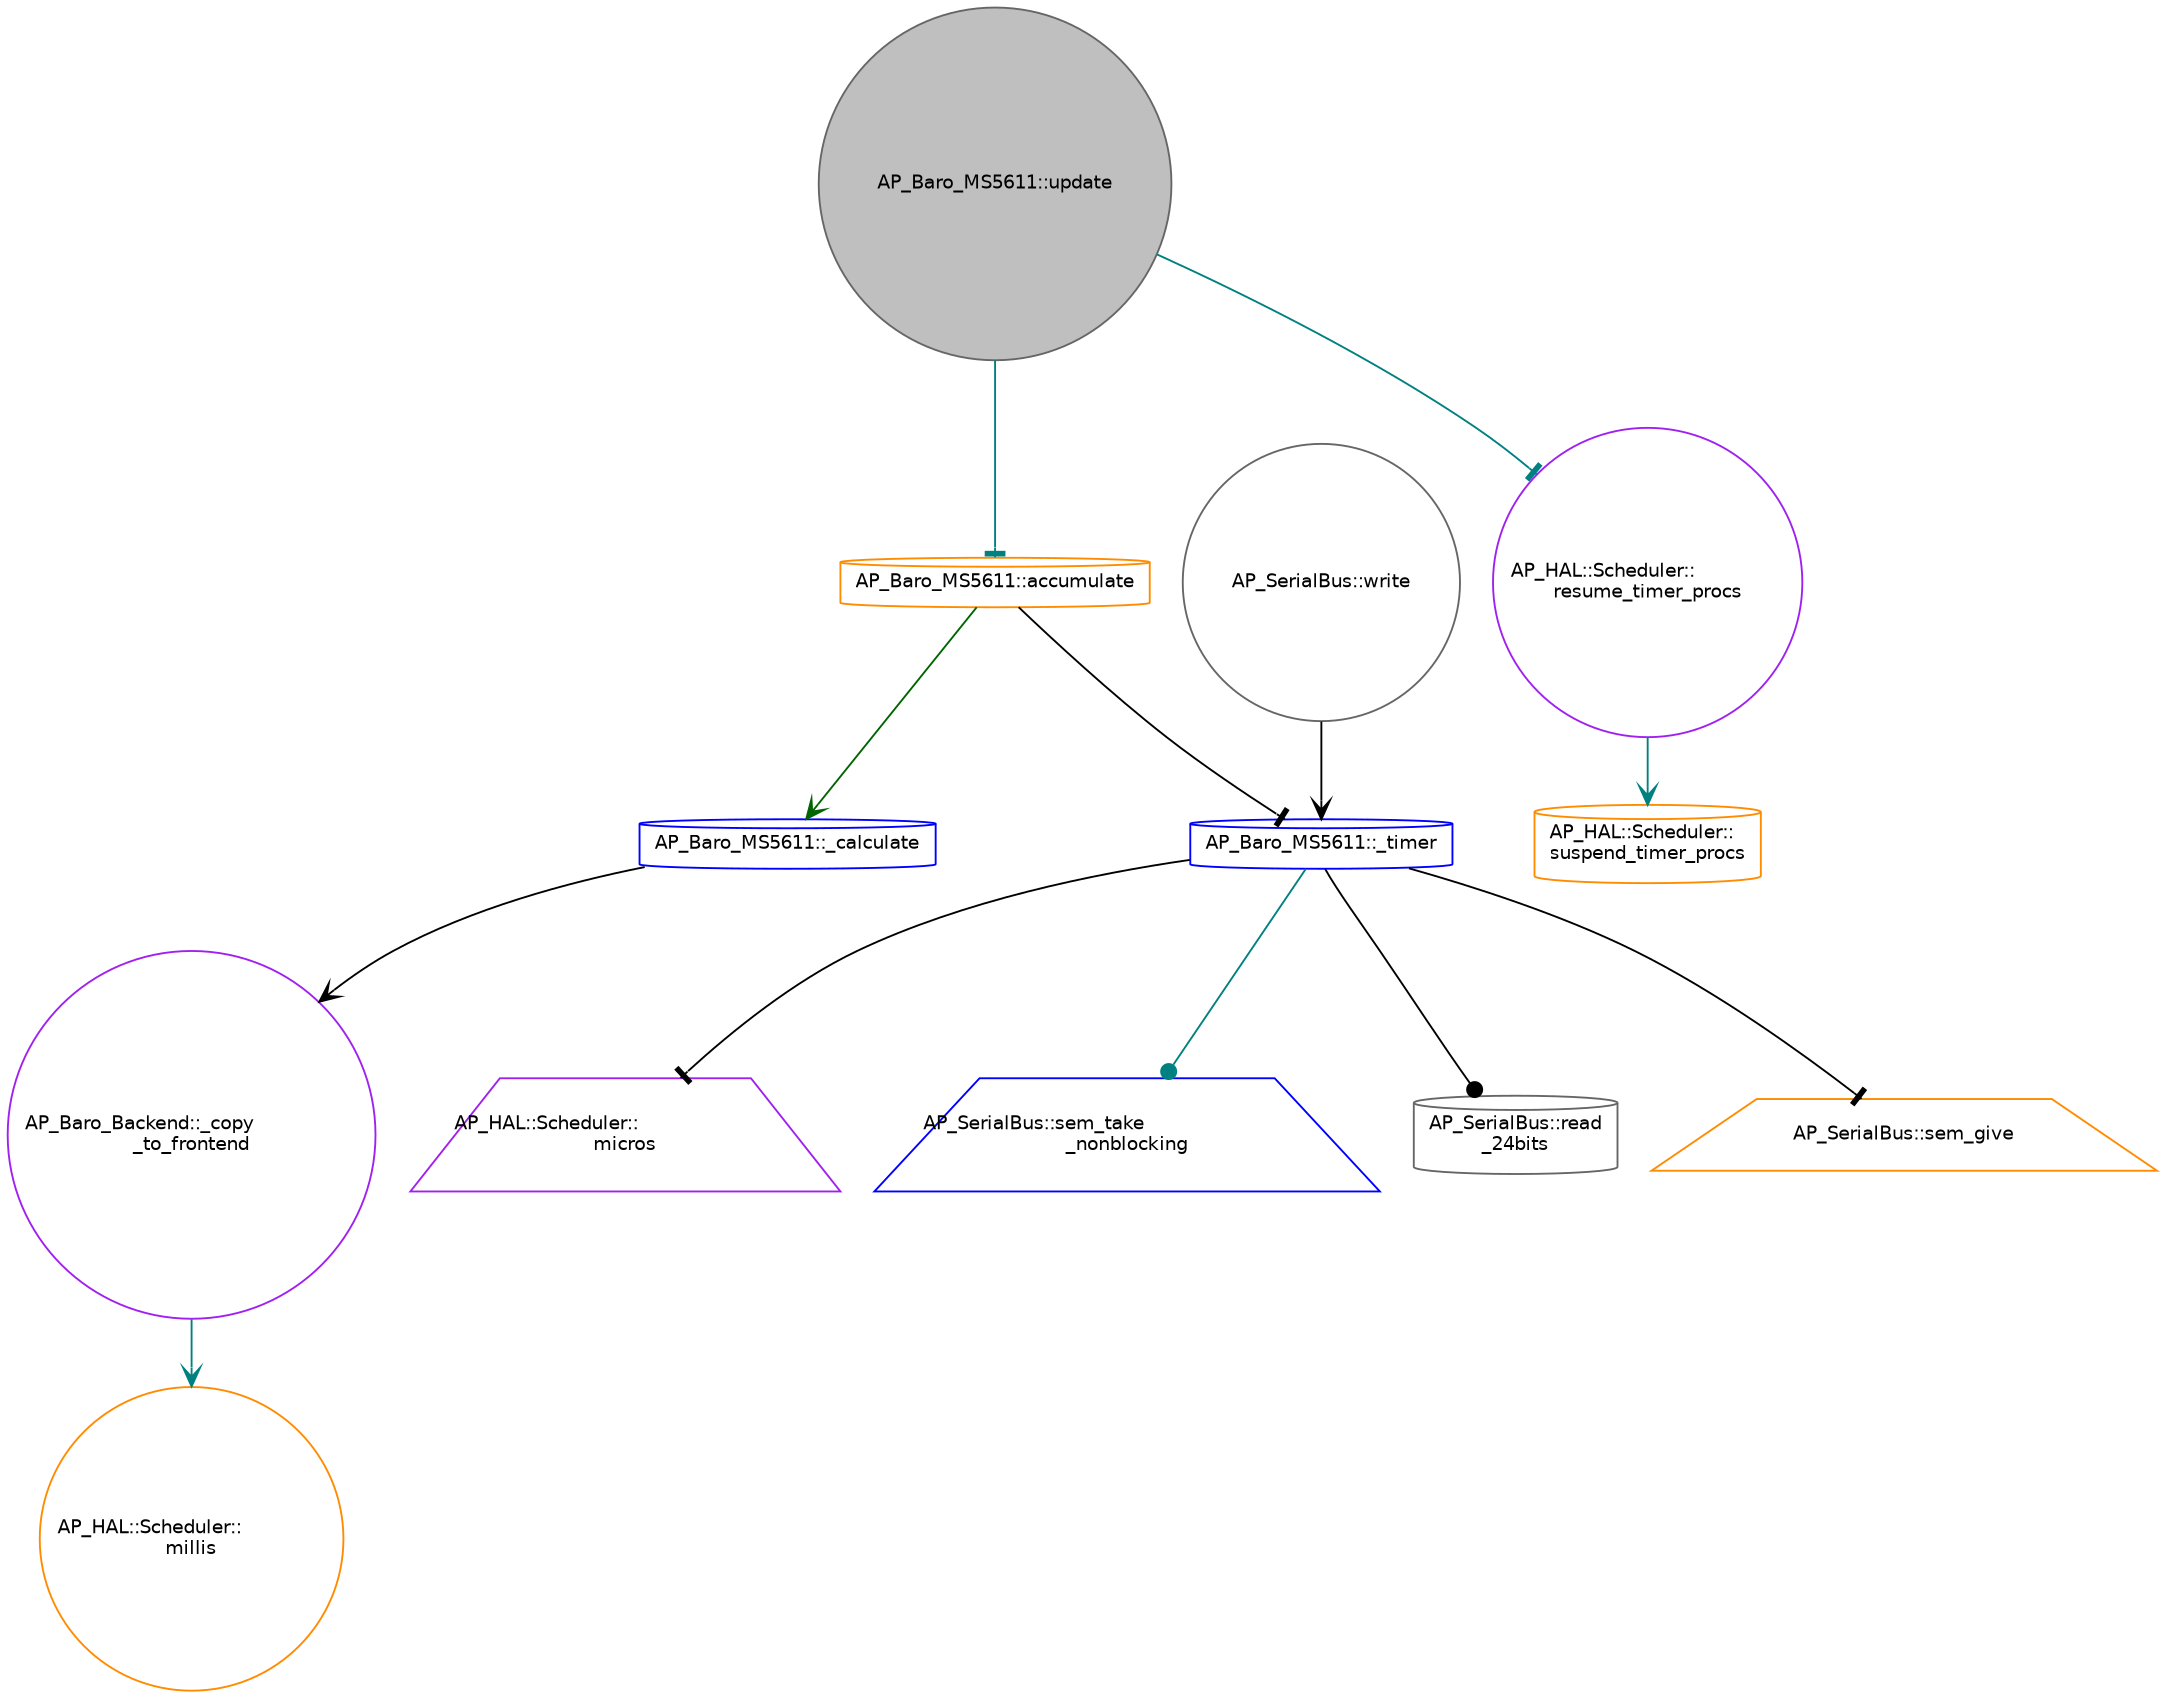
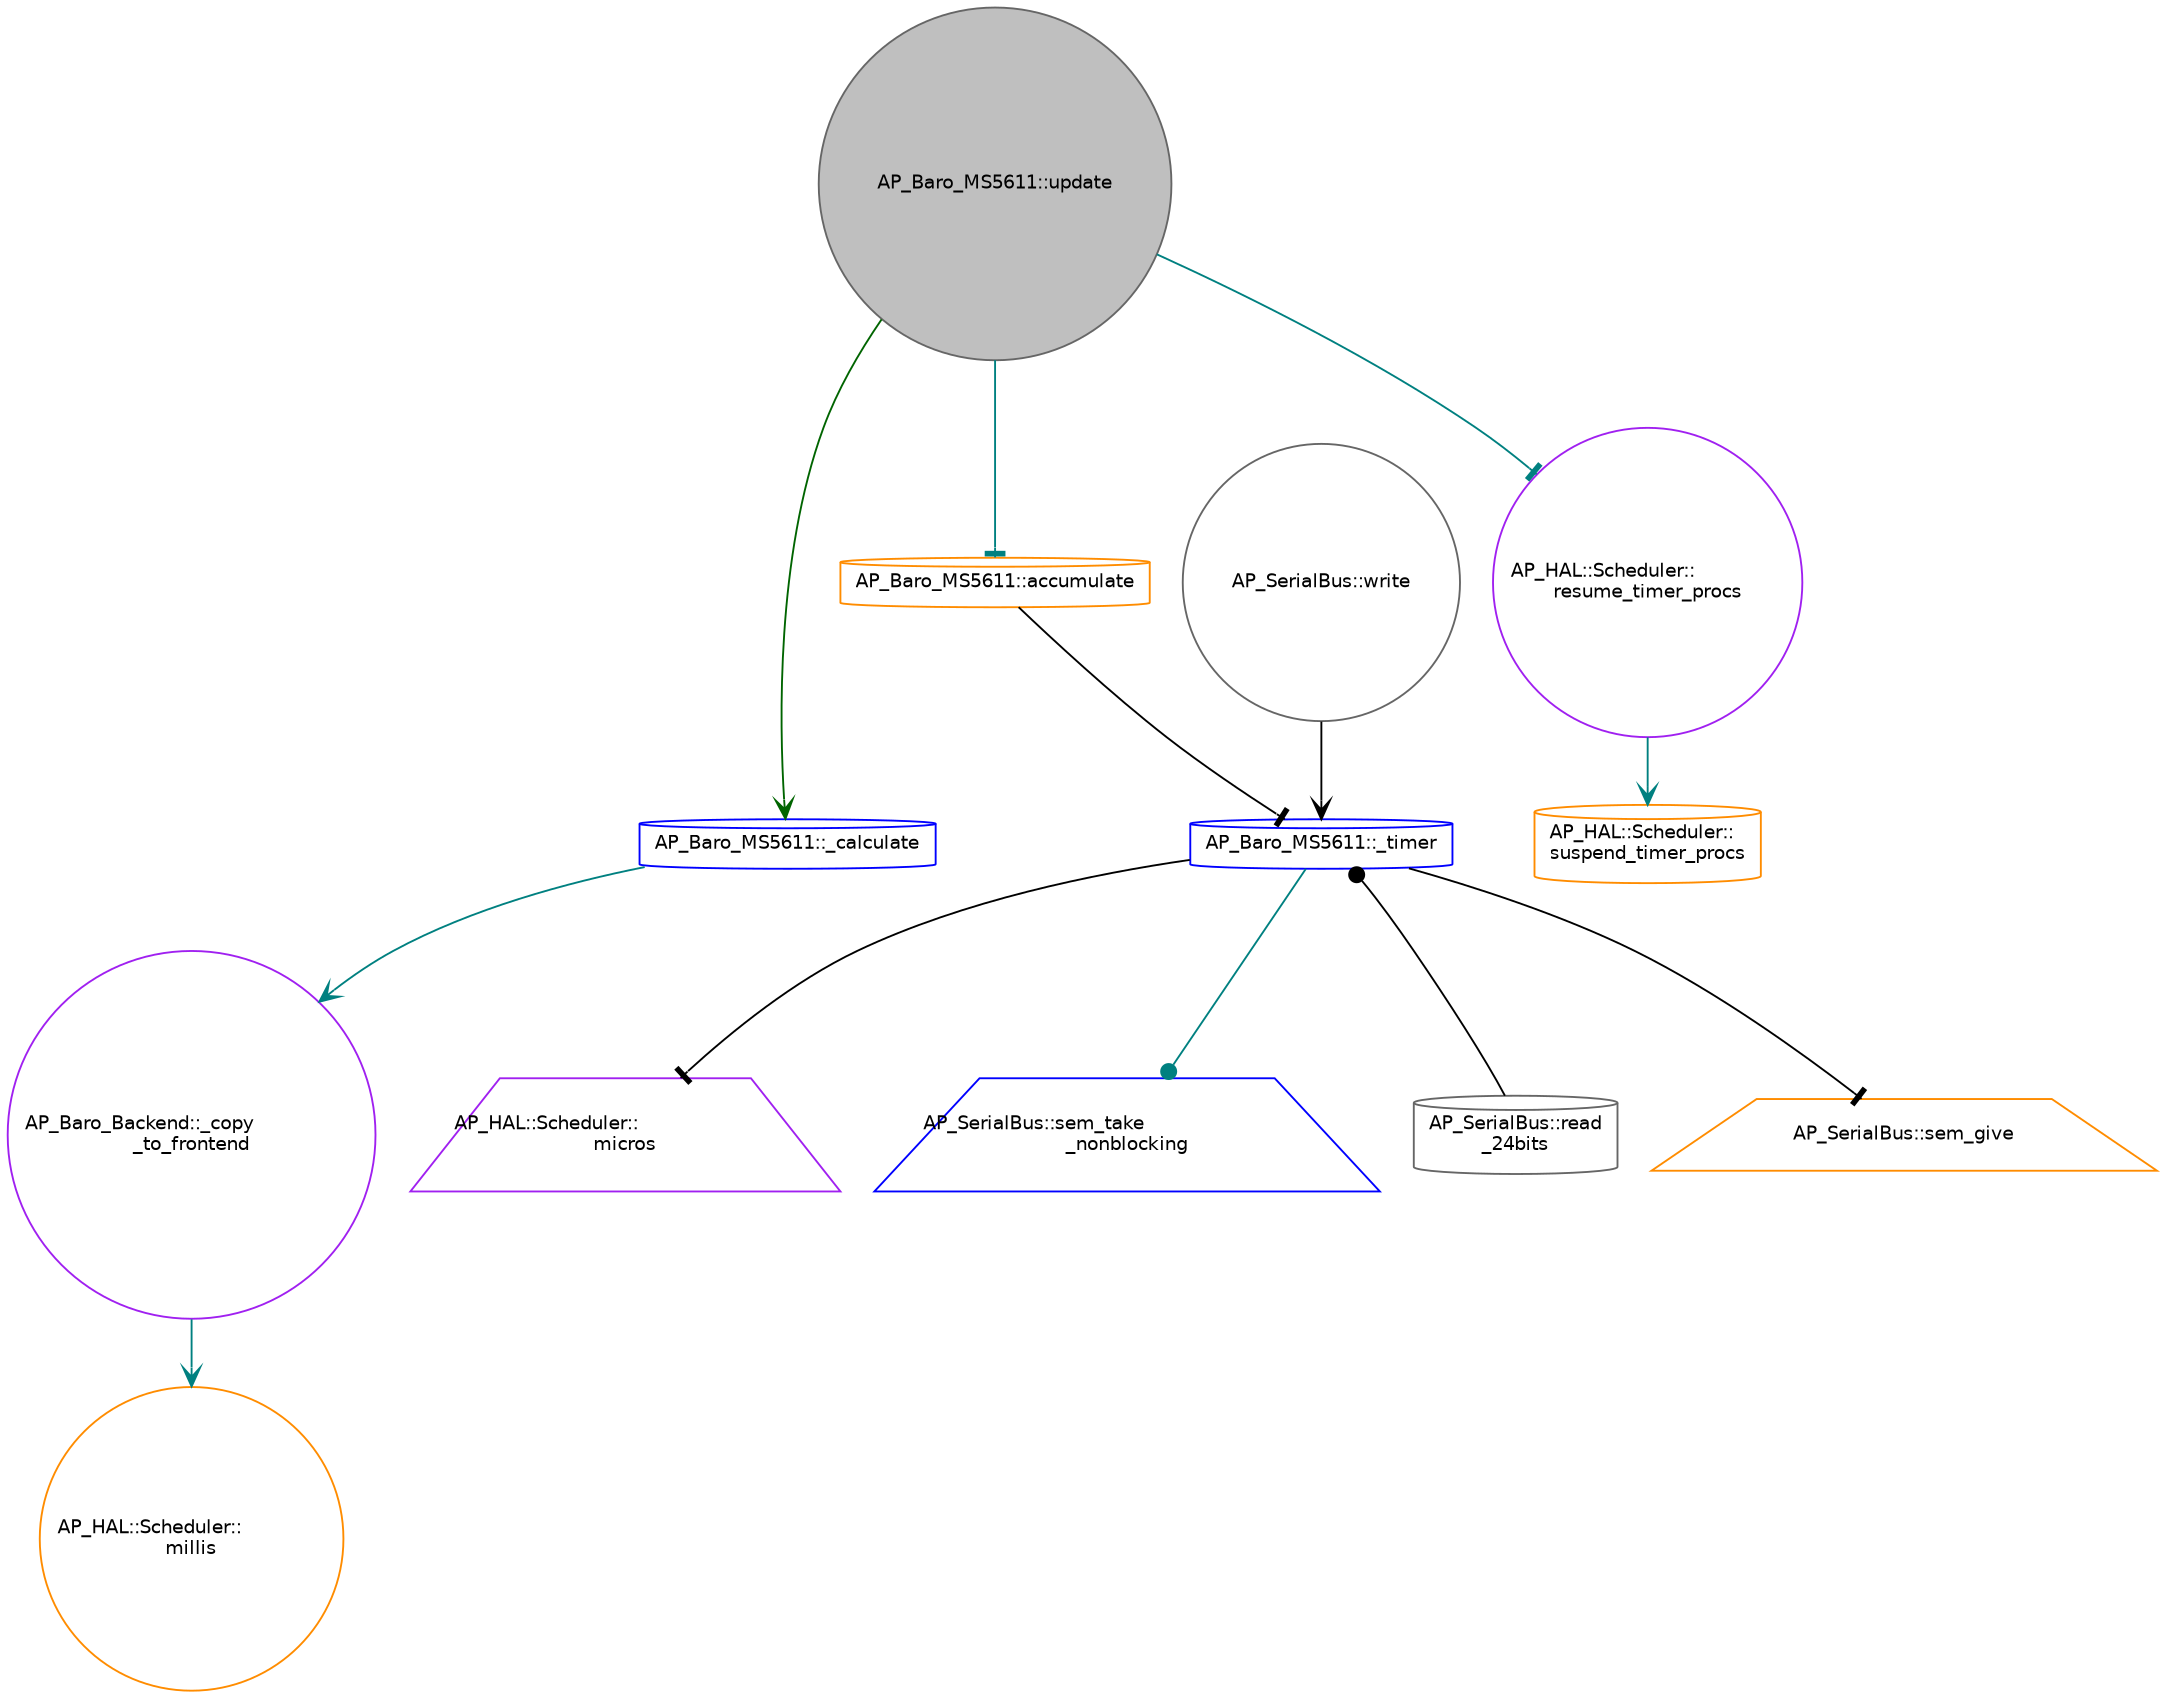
edge "AP_Baro_MS5611::accumulate" -> "AP_Baro_MS5611::_calculate": now "AP_Baro_MS5611::update" -> "AP_Baro_MS5611::_calculate"
edge "AP_Baro_MS5611::_calculate" -> "AP_Baro_Backend::_copy _to_frontend": color black -> teal
edge "AP_Baro_MS5611::_timer" -> "AP_SerialBus::read _24bits": reversed
